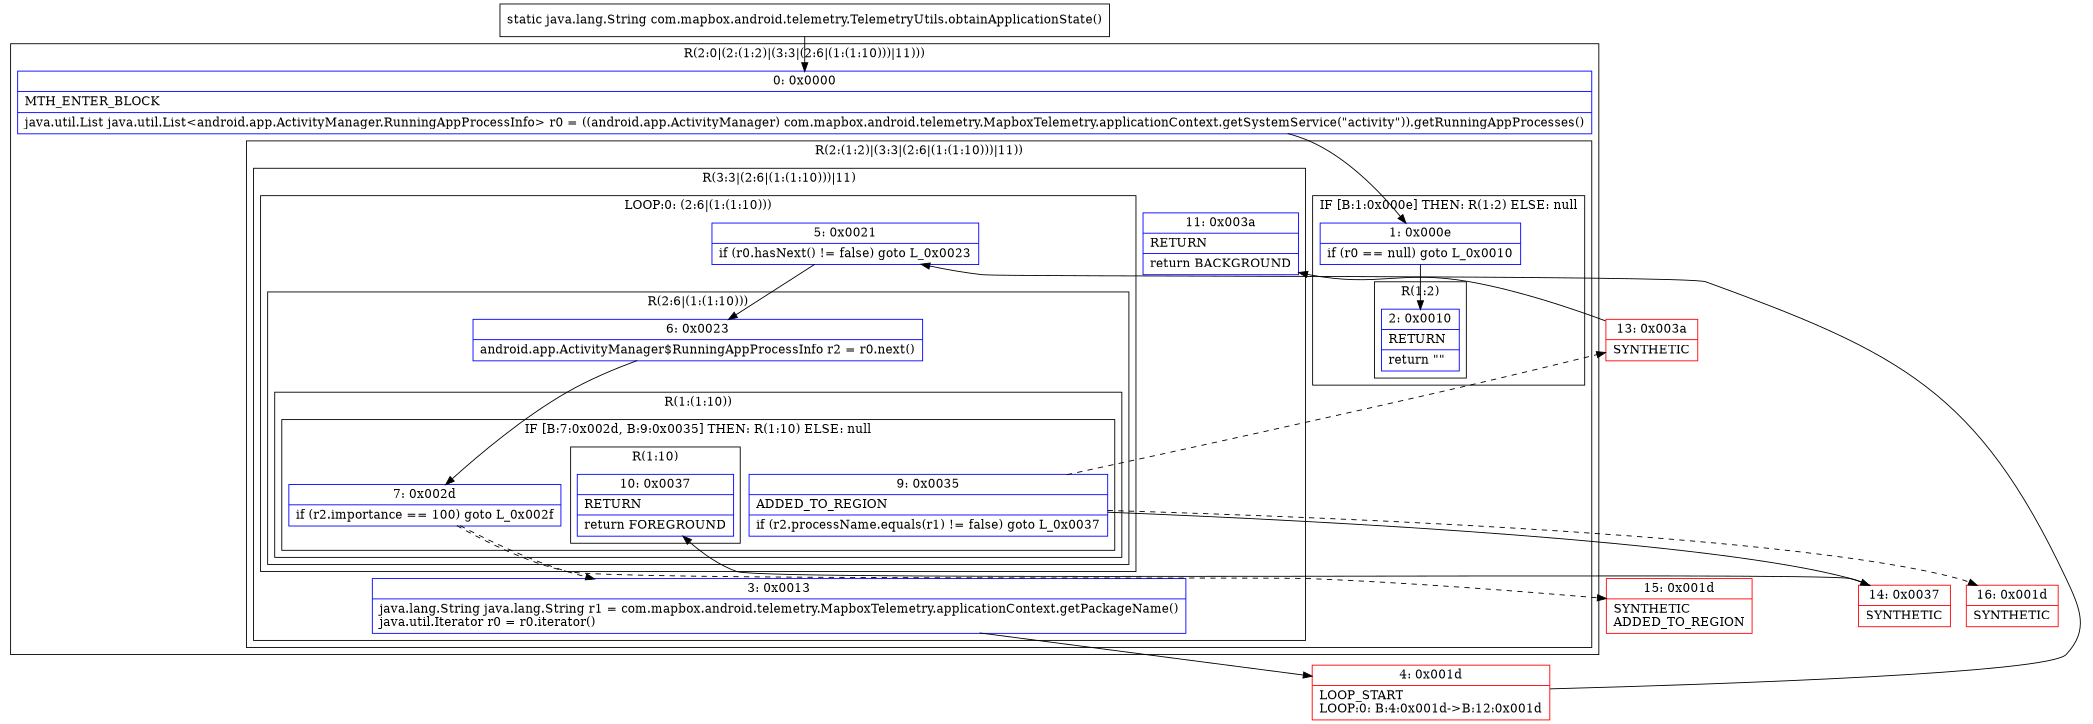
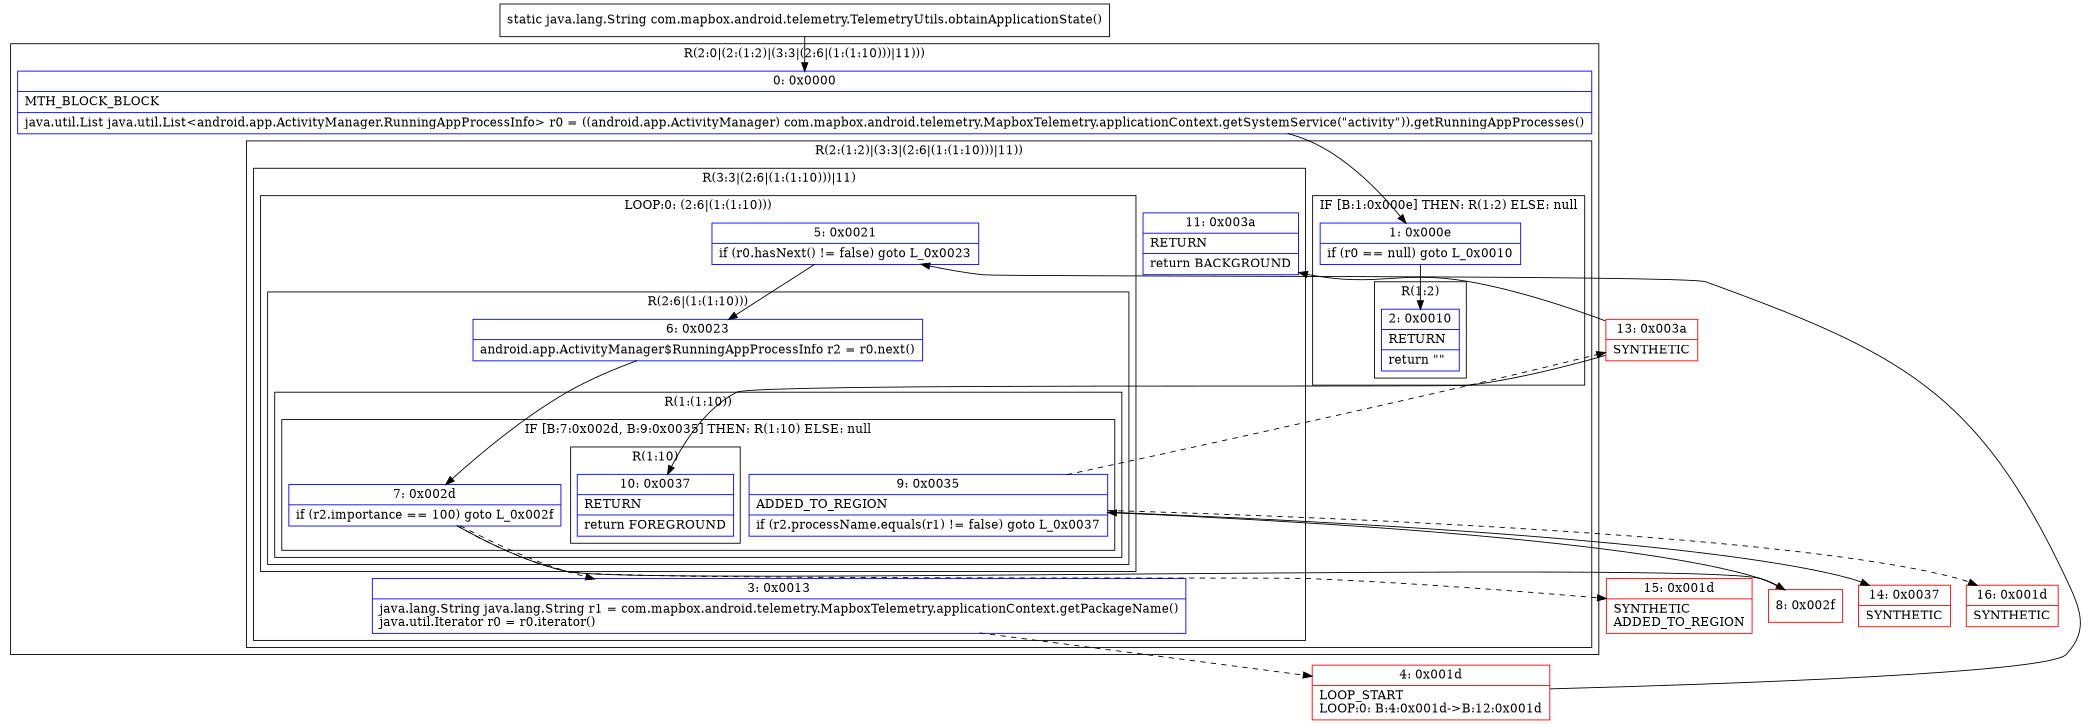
node "0: 0x0000": text "MTH_ENTER_BLOCK" -> "MTH_BLOCK_BLOCK"
edge "14: 0x0037" -> "10: 0x0037": now "13: 0x003a" -> "10: 0x0037"
node "8: 0x002f": added
edge "3: 0x0013" -> "4: 0x001d": style solid -> dashed
